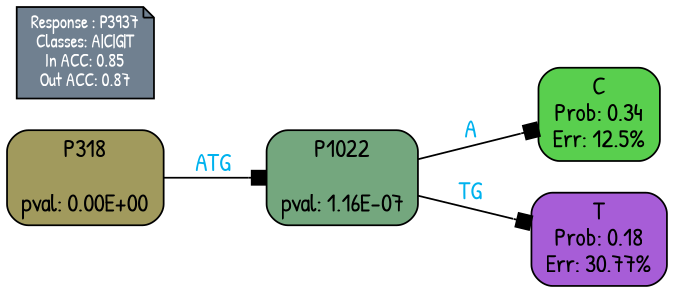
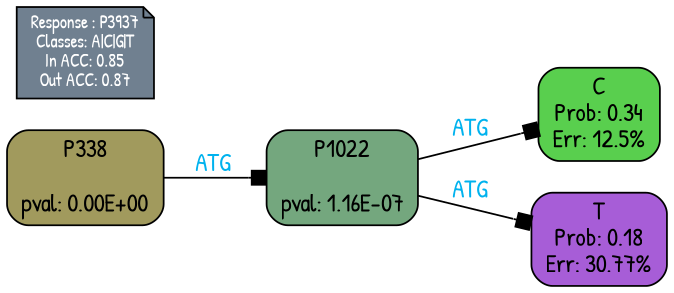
edge "P1022 pval: 1.16E-07" -> "C Prob: 0.34 Err: 12.5%": label "A" -> "ATG"
node "P318 pval: 0.00E+00": label "P318 pval: 0.00E+00" -> "P338 pval: 0.00E+00"
edge "P1022 pval: 1.16E-07" -> "T Prob: 0.18 Err: 30.77%": label "TG" -> "ATG"
